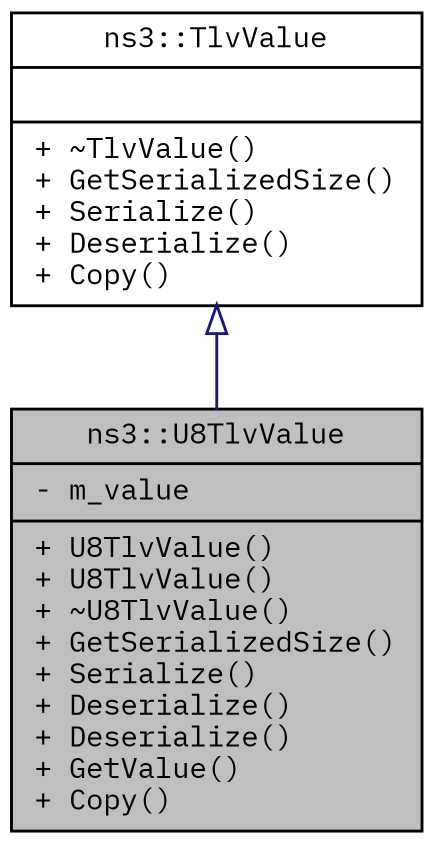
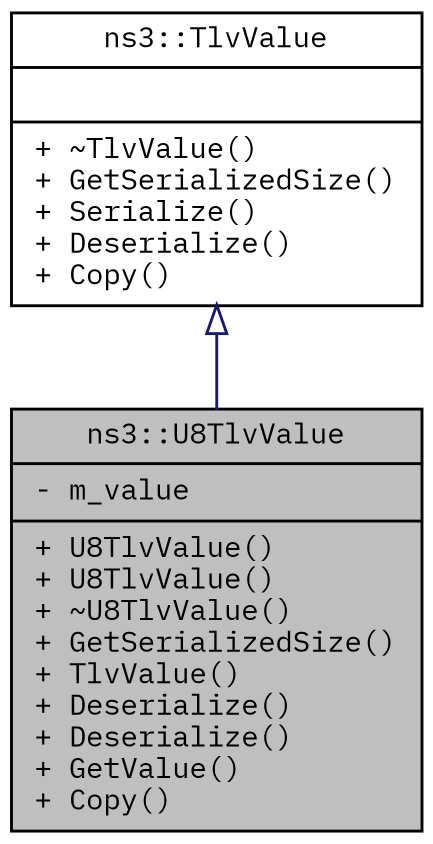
node "ns3::U8TlvValue": text "+ Serialize()" -> "+ TlvValue()"
